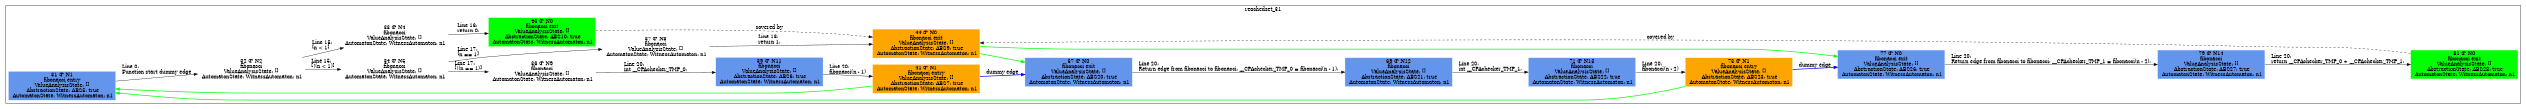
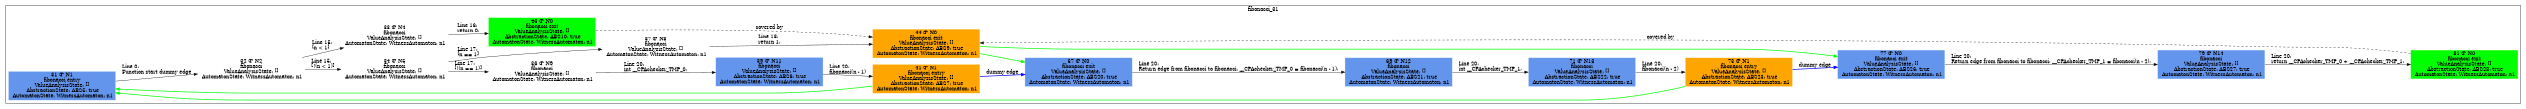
cluster "reachedset_31": label "reachedset_31" -> "fibonacci_31"
